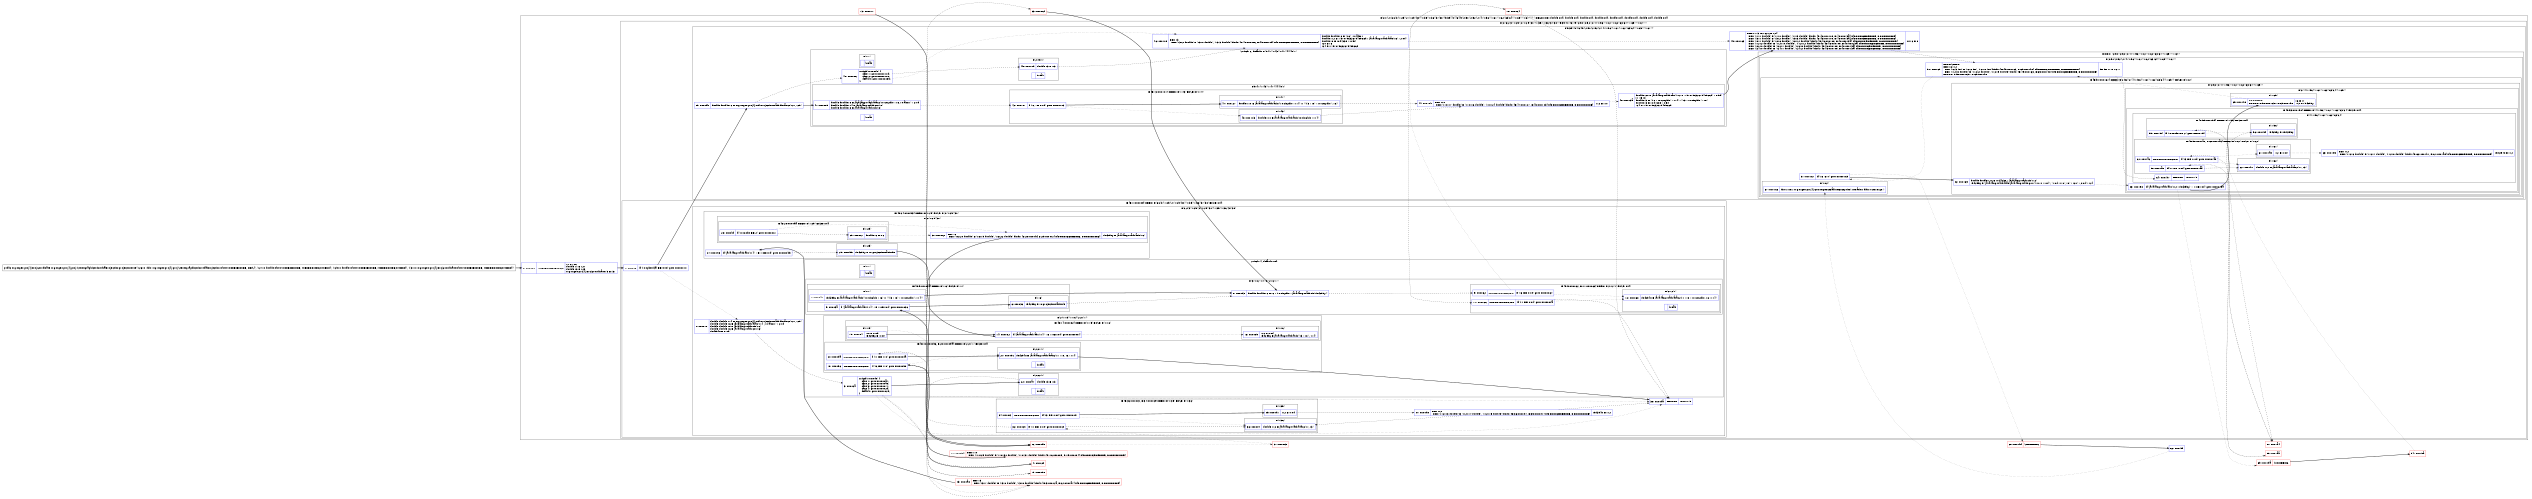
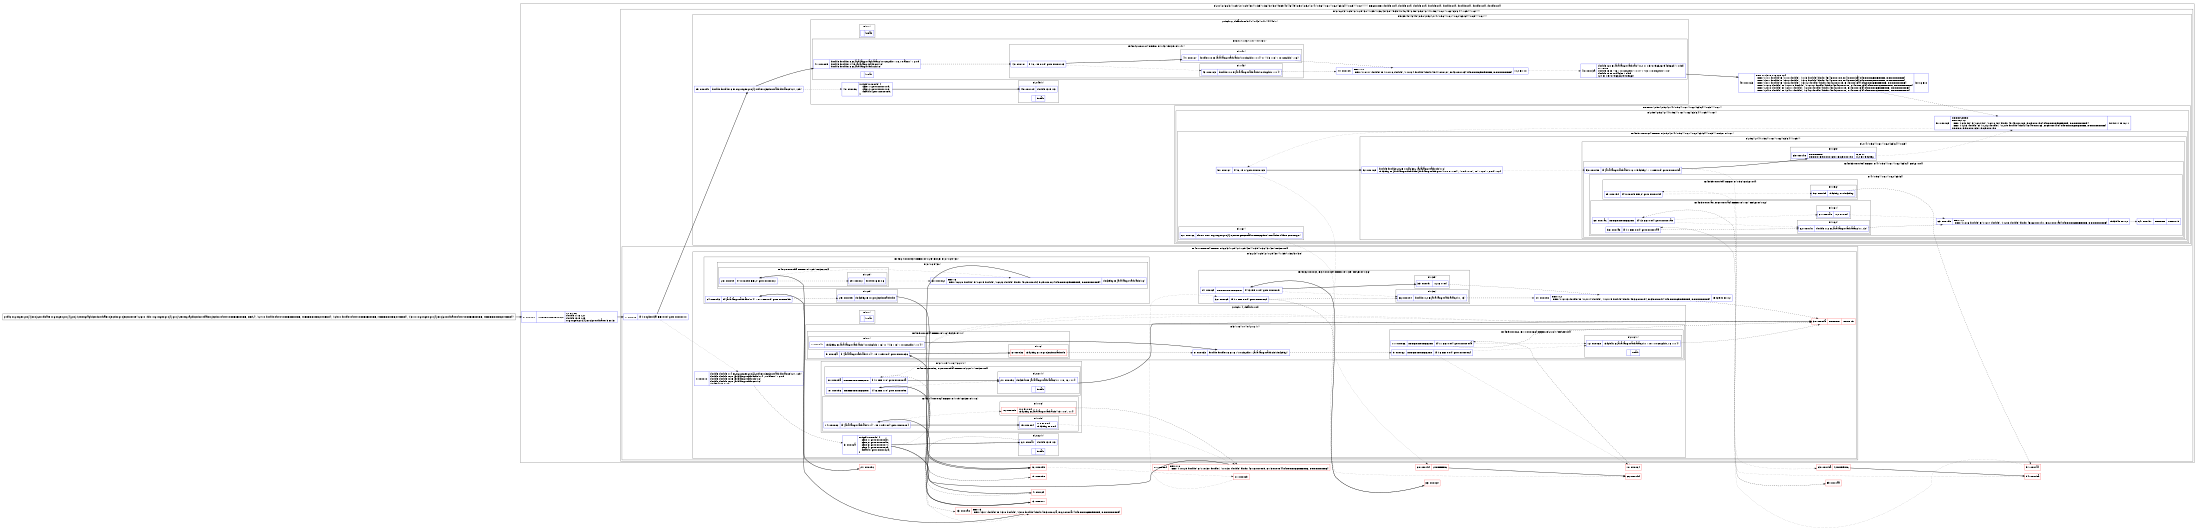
node "49: 0x0163": text "PHI: r1 r3 r8 r62 r20 r24" -> "PHI: r1 r3 r8 r12 r20 r24"
node "46: 0x010e": removed
edge "40: 0x00e6" -> "45: 0x010d": style dashed -> bold
edge "33: 0x00cd" -> "8: 0x0053": now "33: 0x00cd" -> "34: 0x00cf"
edge "50: 0x0165" -> "64: 0x01b7": now "63: 0x01b5" -> "64: 0x01b7"
edge "10: 0x0064" -> "38: 0x00da": now "12: 0x0068" -> "38: 0x00da"
edge "62: 0x01b1" -> "63: 0x01b5": added
edge "55: 0x019d" -> "57: 0x01a4": removed
node "6: 0x003c": color blue -> red
edge "15: 0x0084" -> "14: 0x0082": reversed
node "16: 0x0089": color blue -> red
node "38: 0x00da": color blue -> red
edge "16: 0x0089" -> "17: 0x0094": added
edge "37: 0x00d8" -> "36: 0x00d4": reversed
edge "66: 0x01bf" -> "67: 0x01c6": reversed
node "66: 0x01bf": color blue -> red
node "27: 0x00bc": added
edge "3: 0x002a" -> "13: 0x0077": added
